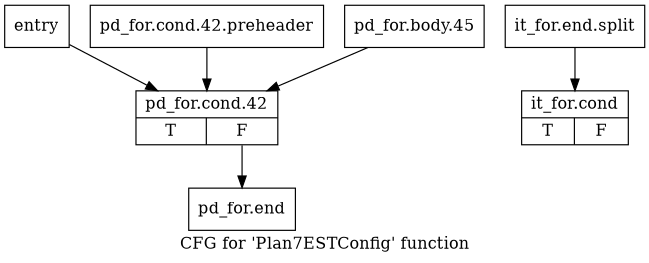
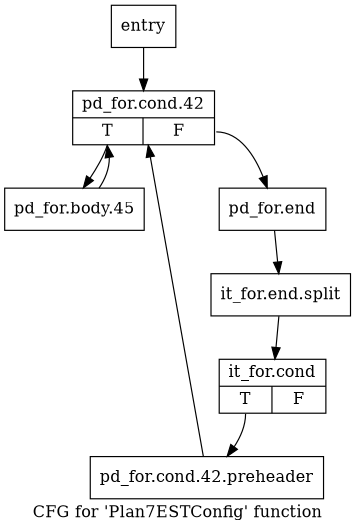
edge "pd_for.cond.42" -> "pd_for.body.45": added
edge "pd_for.end" -> "it_for.end.split": added
edge "it_for.cond" -> "pd_for.cond.42.preheader": added
